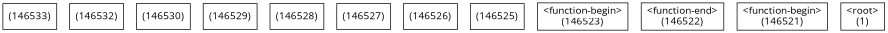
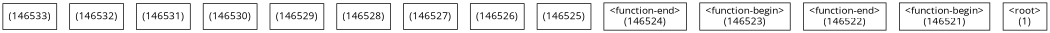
node "(146531)": added
node "<function-end> (146524)": added
